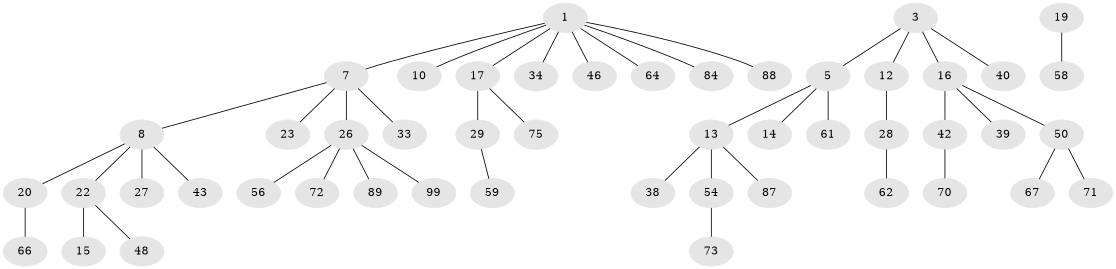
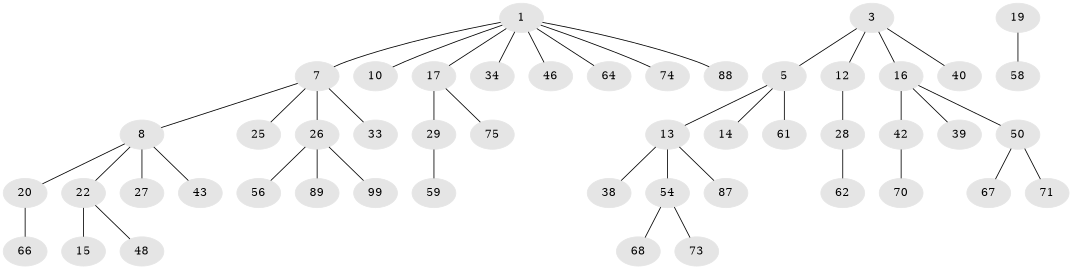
node "84": label "84" -> "74"
node "23": label "23" -> "25"
node "72": removed
node "68": added
